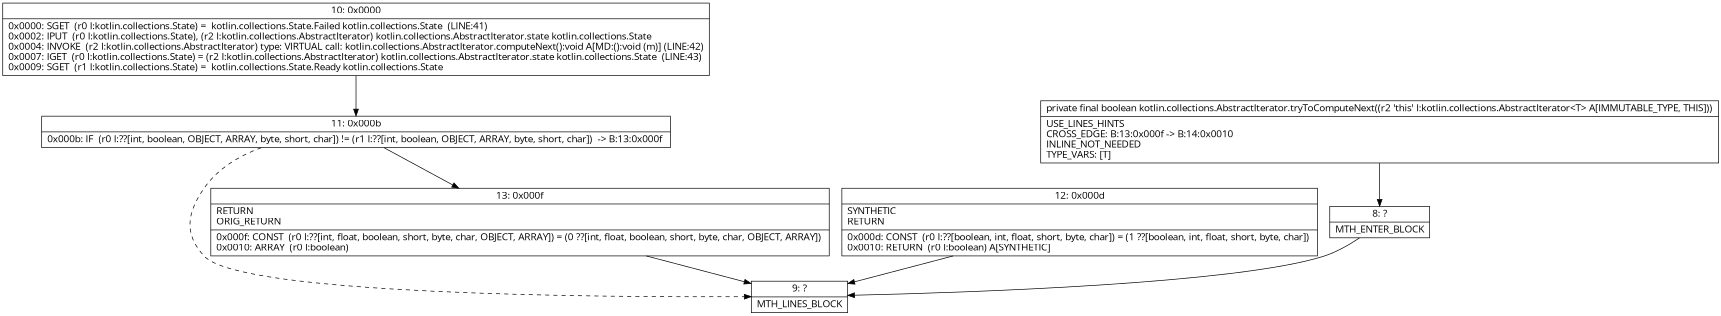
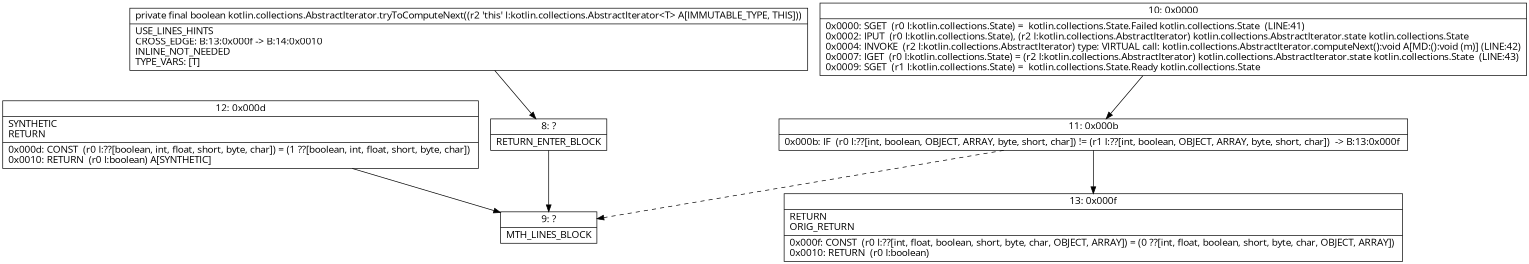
node "8: ?": text "MTH_ENTER_BLOCK" -> "RETURN_ENTER_BLOCK"
node "13: 0x000f": text "0x0010: ARRAY  (r0 I:boolean)" -> "0x0010: RETURN  (r0 I:boolean)"
edge "13: 0x000f" -> "9: ?": removed
